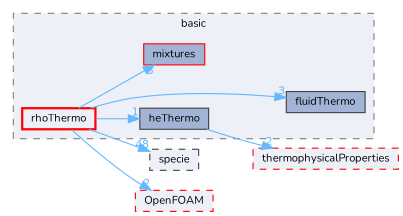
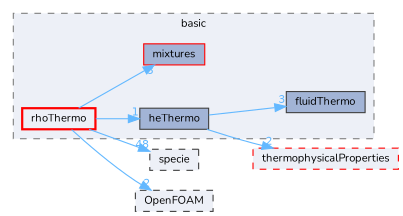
edge "rhoThermo" -> "fluidThermo": now "heThermo" -> "fluidThermo"
node "OpenFOAM": color red -> grey25
